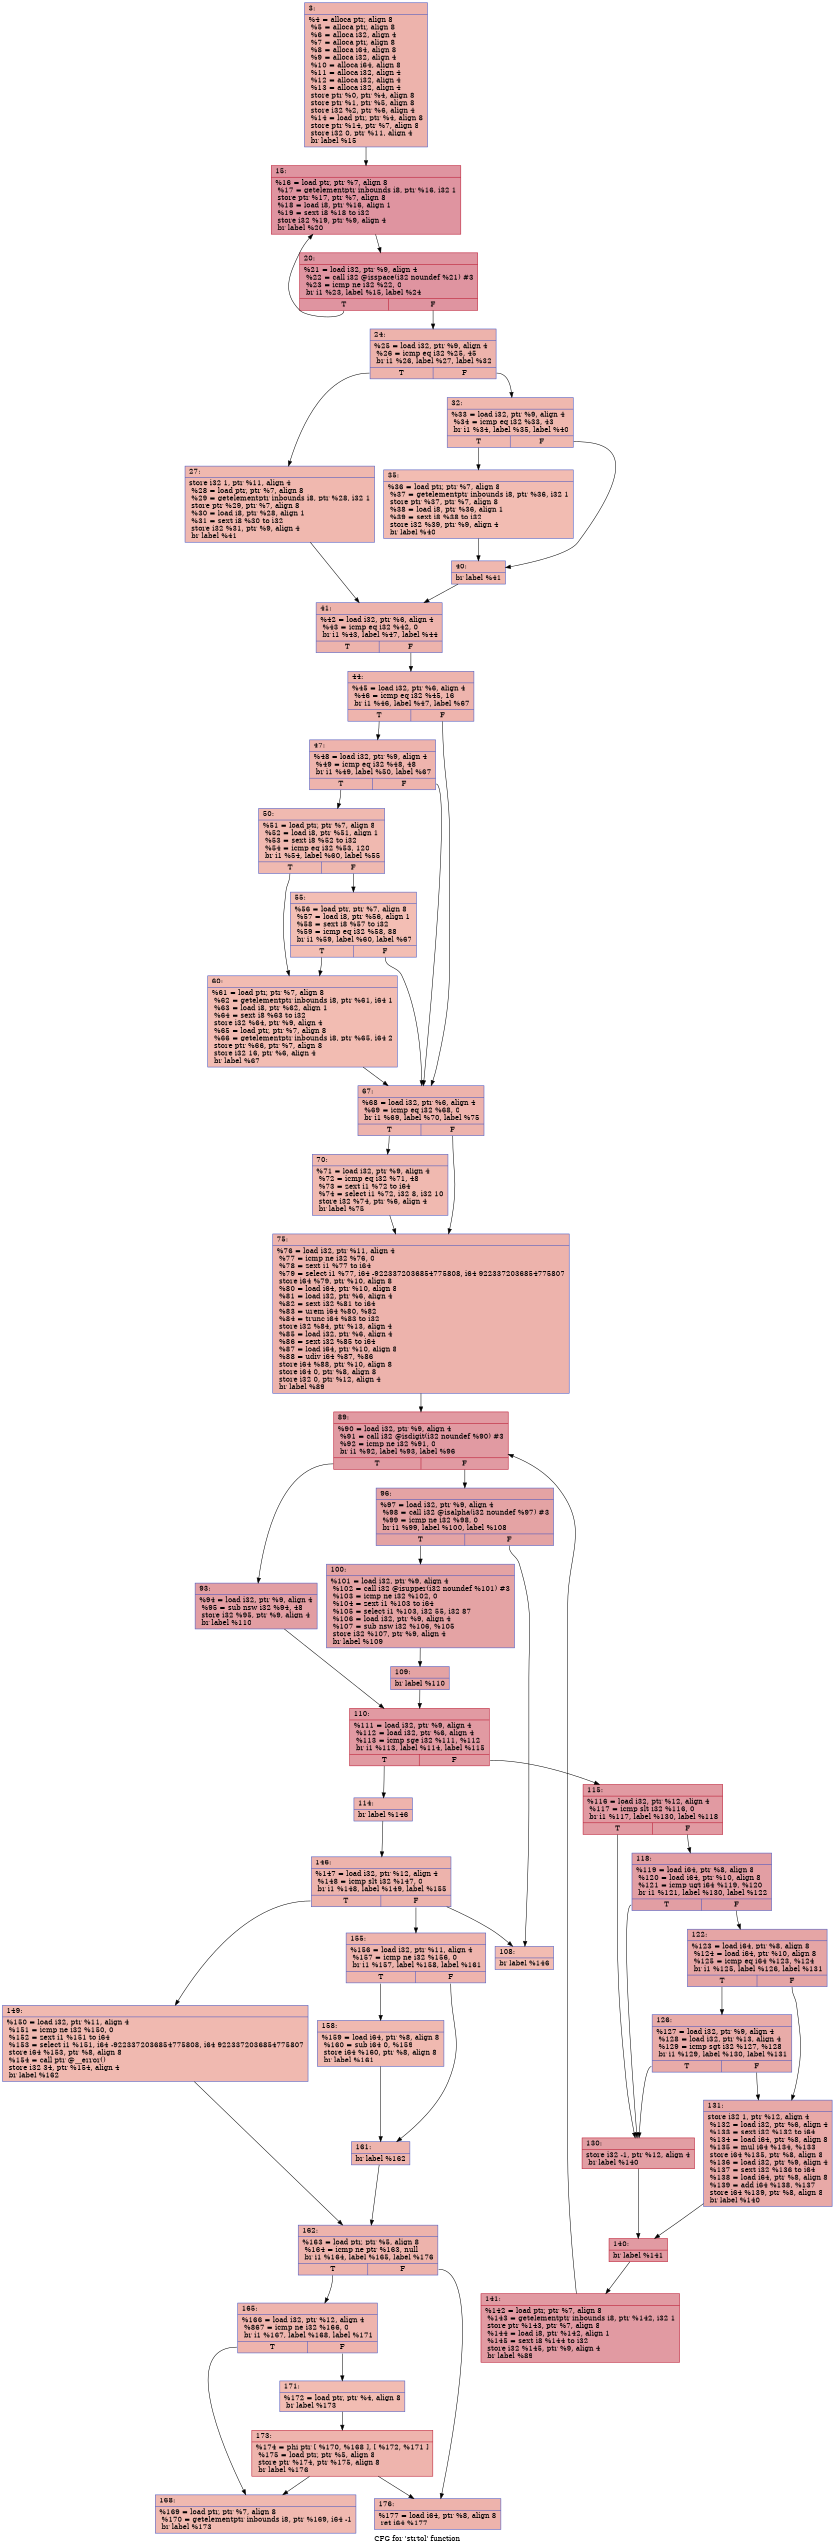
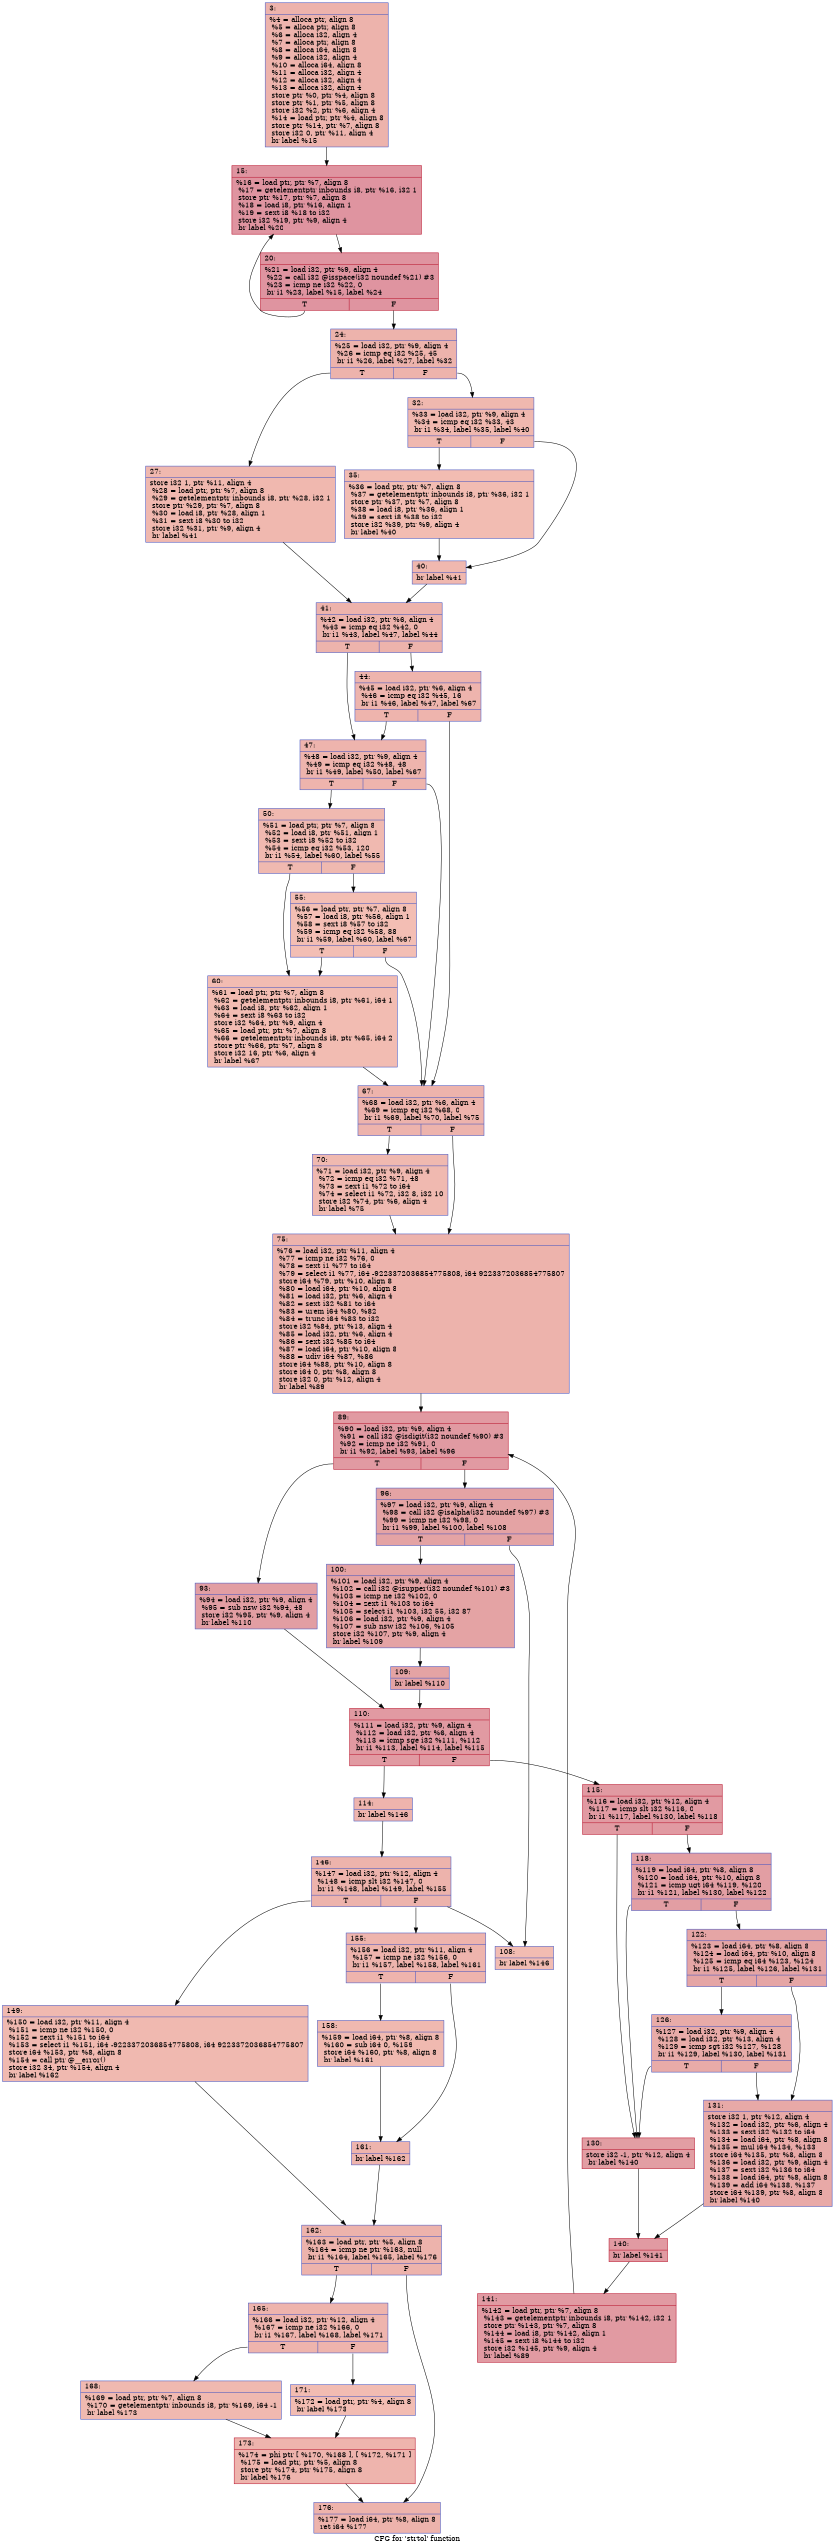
edge "41:" -> "47:": added
node "165:": text "%867 = icmp ne i32 %166, 0" -> "%167 = icmp ne i32 %166, 0"
edge "173:" -> "168:": reversed
